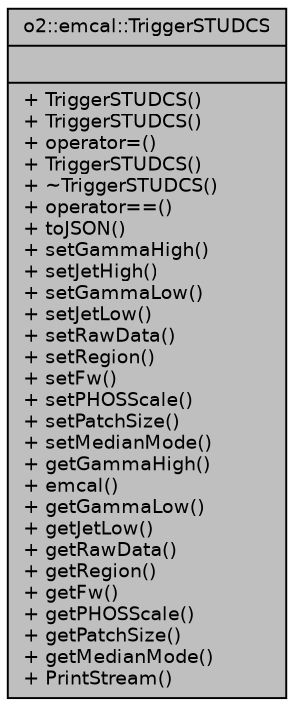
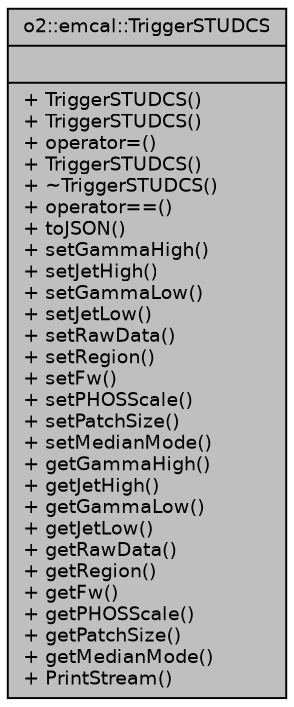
node "o2::emcal::TriggerSTUDCS": text "+ emcal()" -> "+ getJetHigh()"
